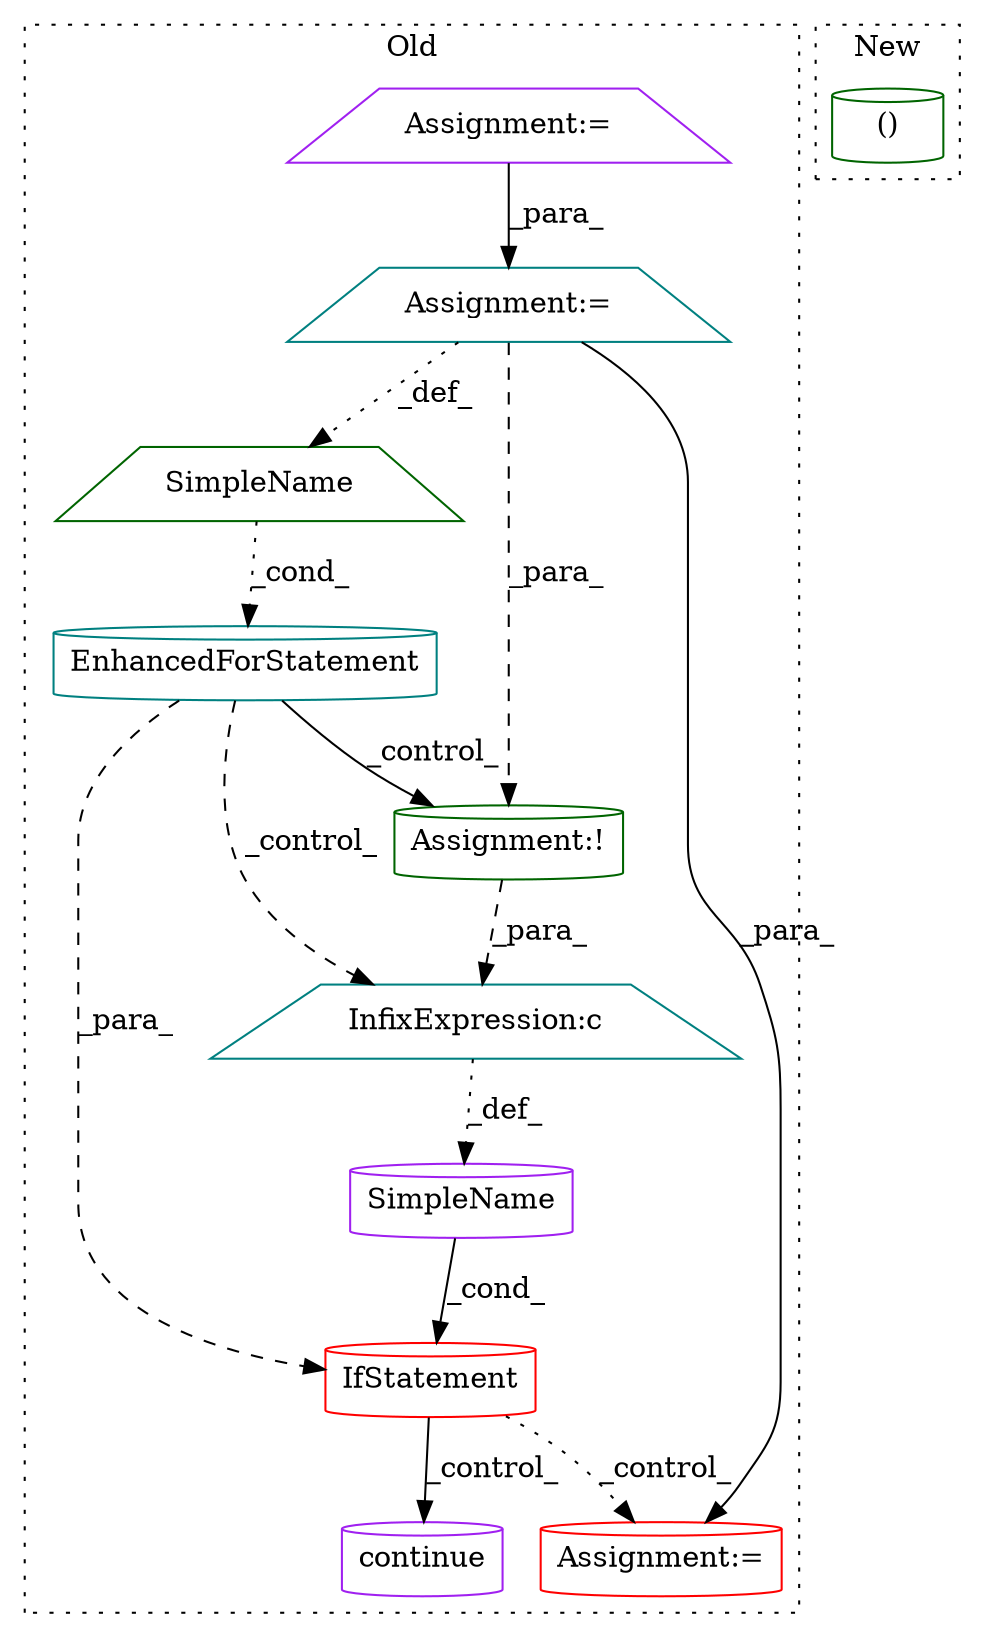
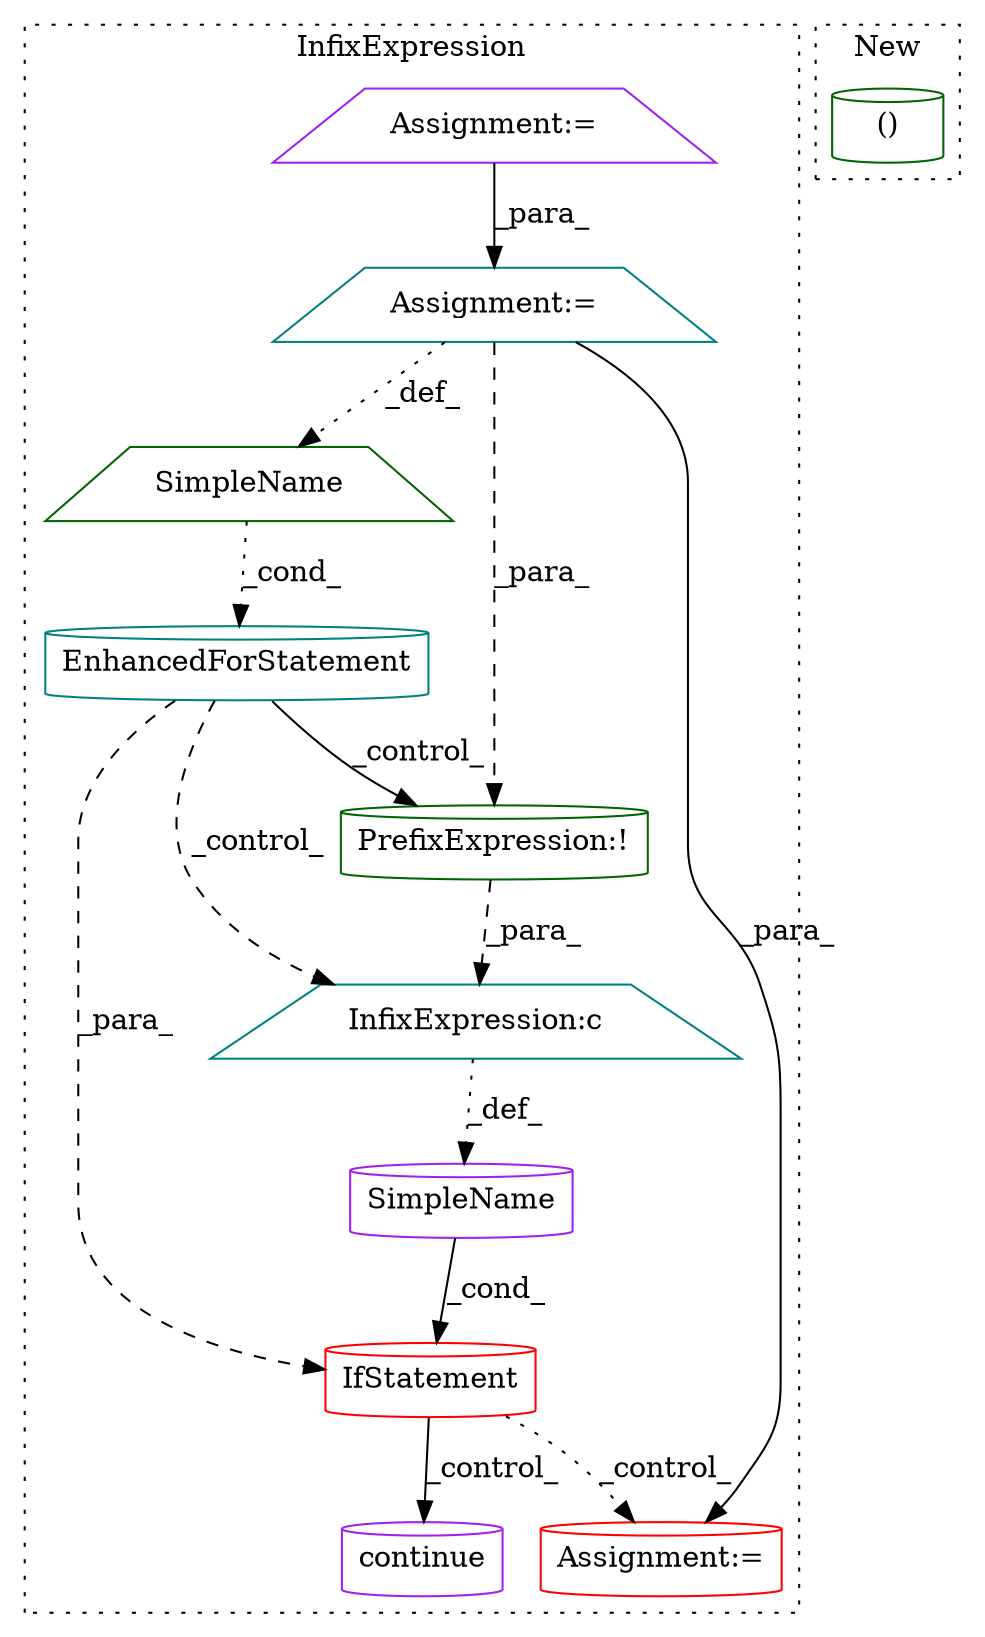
cluster "Old": label "Old" -> "InfixExpression"
node "Assignment:!": label "Assignment:!" -> "PrefixExpression:!"
